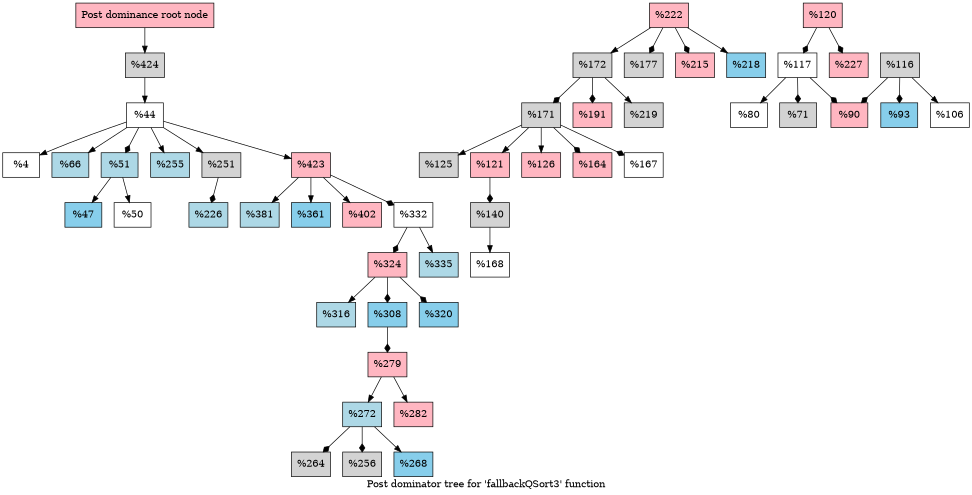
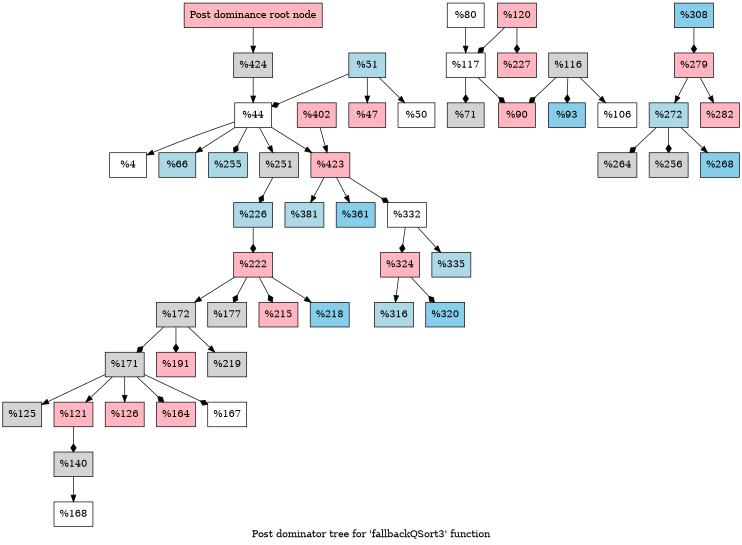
edge "%117" -> "%80": reversed
edge "%44" -> "%51": reversed
edge "%44" -> "%255": arrowhead normal -> diamond
edge "%423" -> "%402": reversed
node "%47": fillcolor skyblue -> lightpink
edge "%226" -> "%222": added
edge "%324" -> "%308": removed
